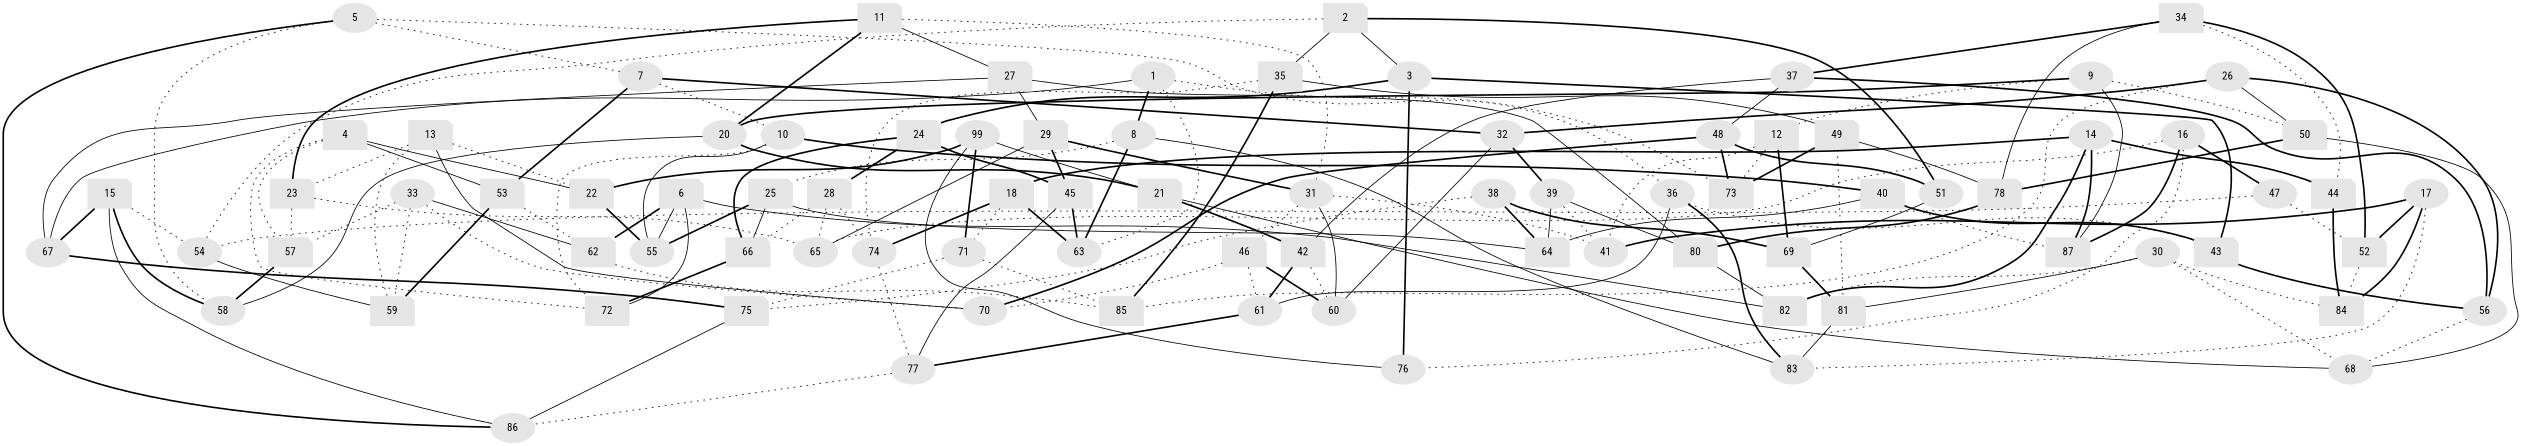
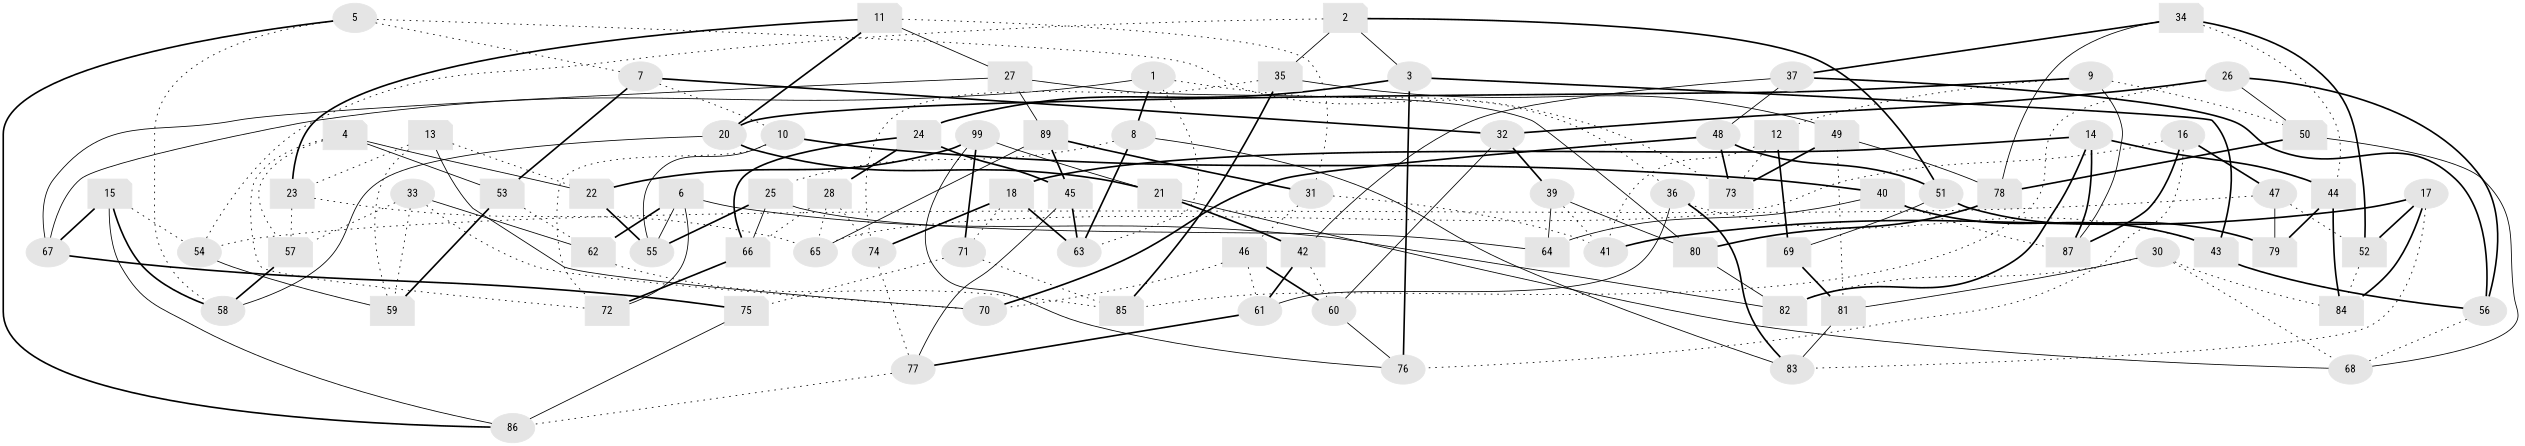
node "29": label "29" -> "89"
node "38": removed
edge "31" -- "60": now "76" -- "60"
node "79": added
